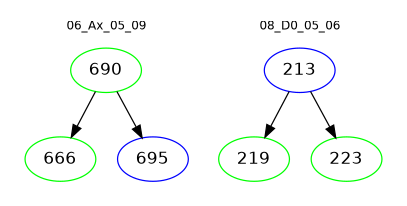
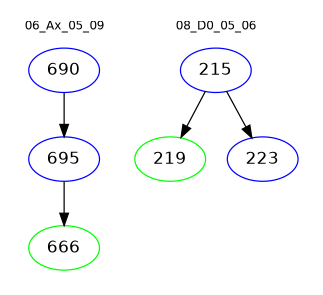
node "690": color green -> blue
node "213": label "213" -> "215"
edge "690" -> "666": now "695" -> "666"
node "223": color green -> blue
